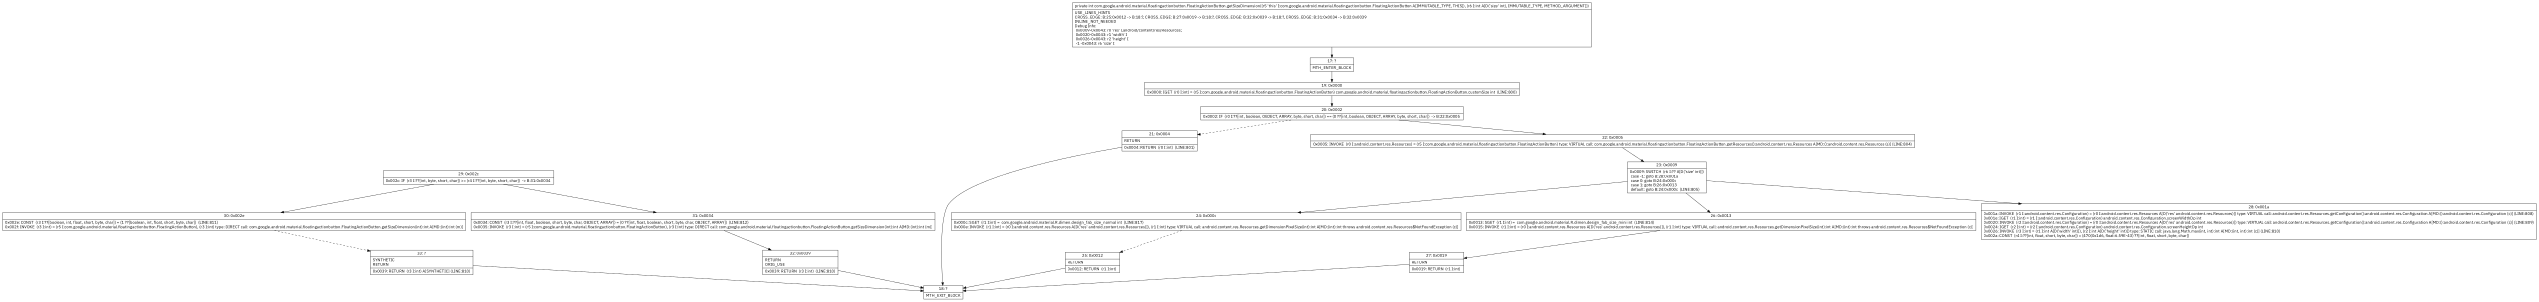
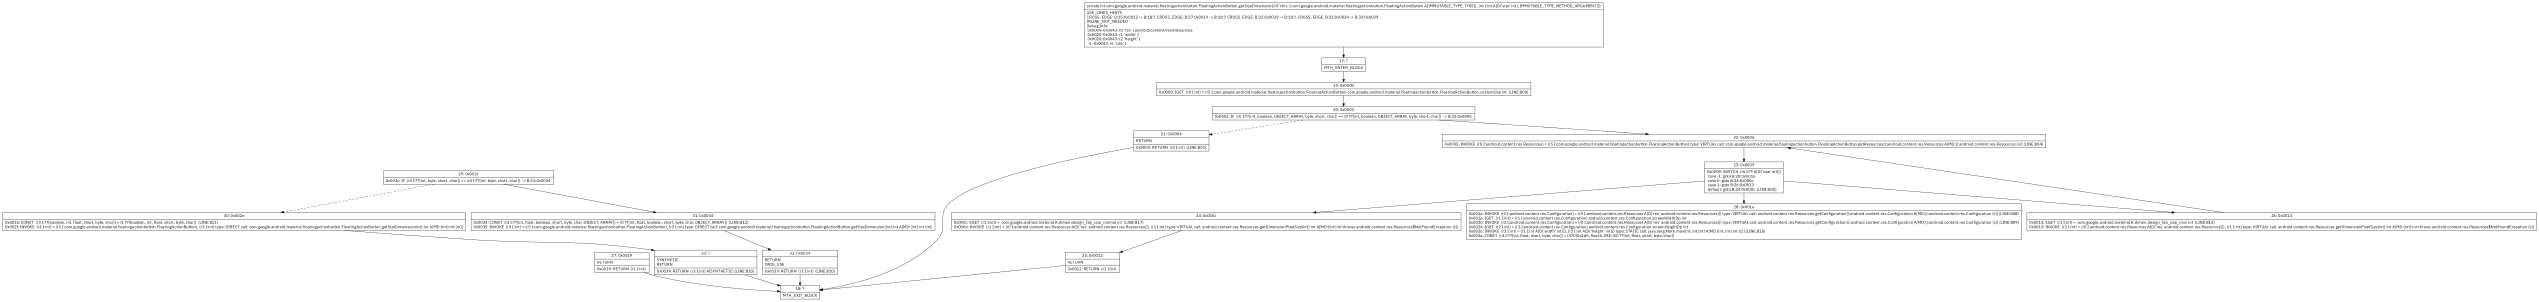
edge "29: 0x002c" -> "30: 0x002e": style solid -> dashed
edge "30: 0x002e" -> "33: ?": style dashed -> solid
edge "24: 0x000c" -> "25: 0x0012": style dashed -> solid
edge "26: 0x0013" -> "27: 0x0019": now "26: 0x0013" -> "22: 0x0005"
